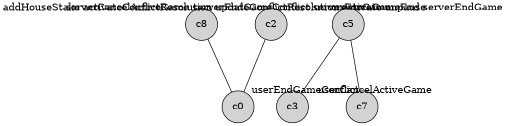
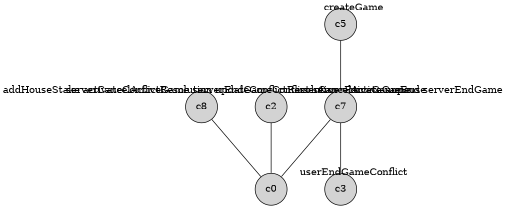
edge "c5" -- "c3": now "c7" -- "c3"
edge "c7" -- "c0": added
